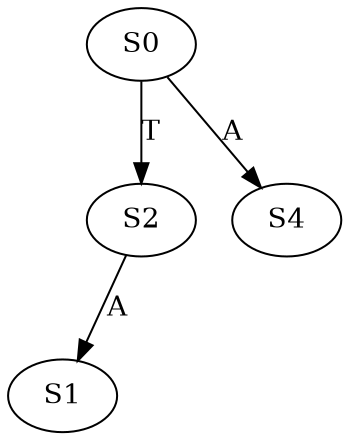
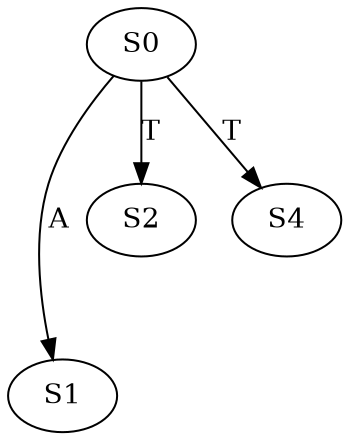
edge "S0" -> "S4": label "A" -> "T"
edge "S2" -> "S1": now "S0" -> "S1"
